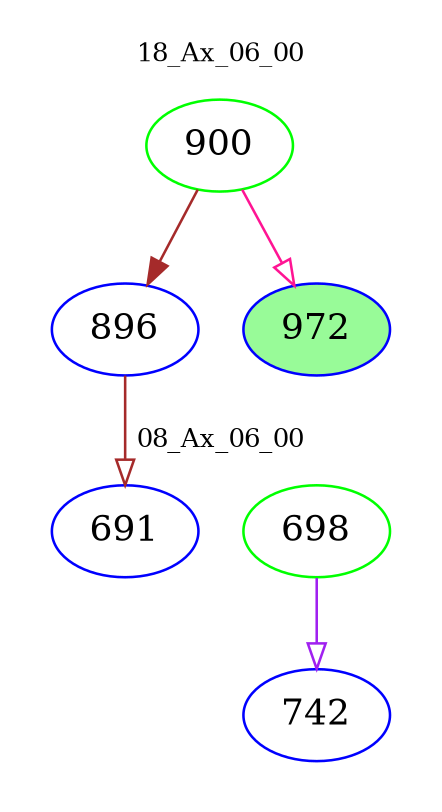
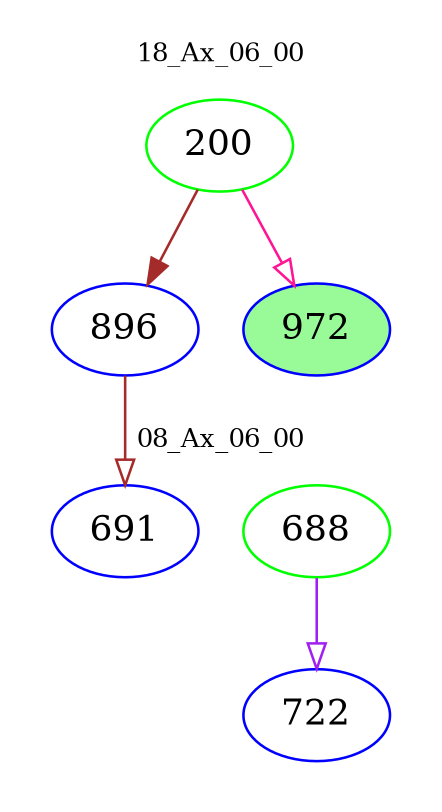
node "900": label "900" -> "200"
node "698": label "698" -> "688"
node "742": label "742" -> "722"
